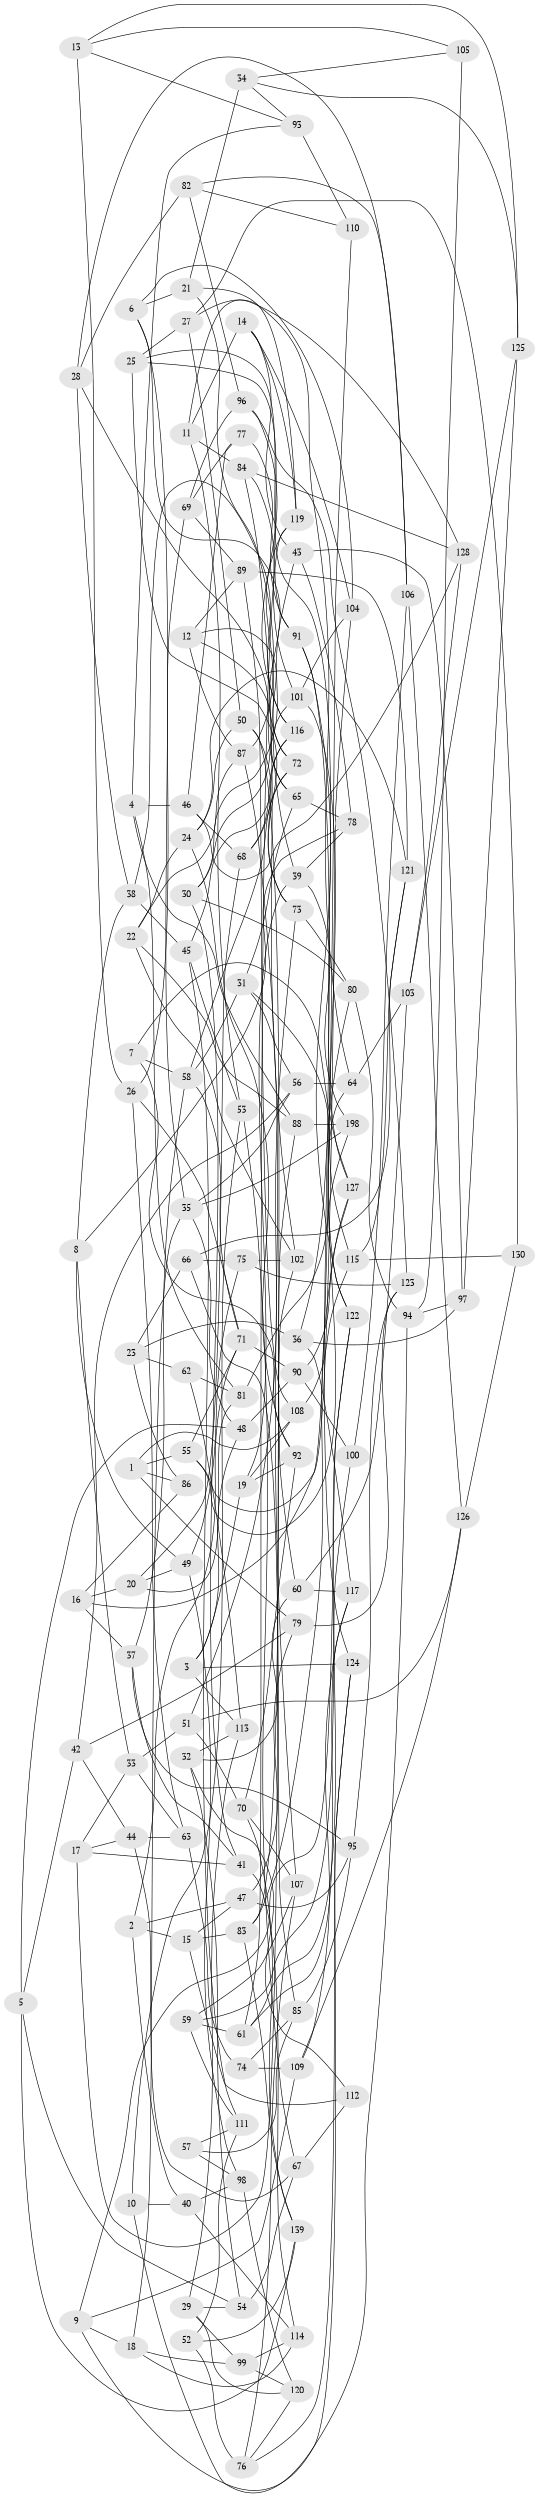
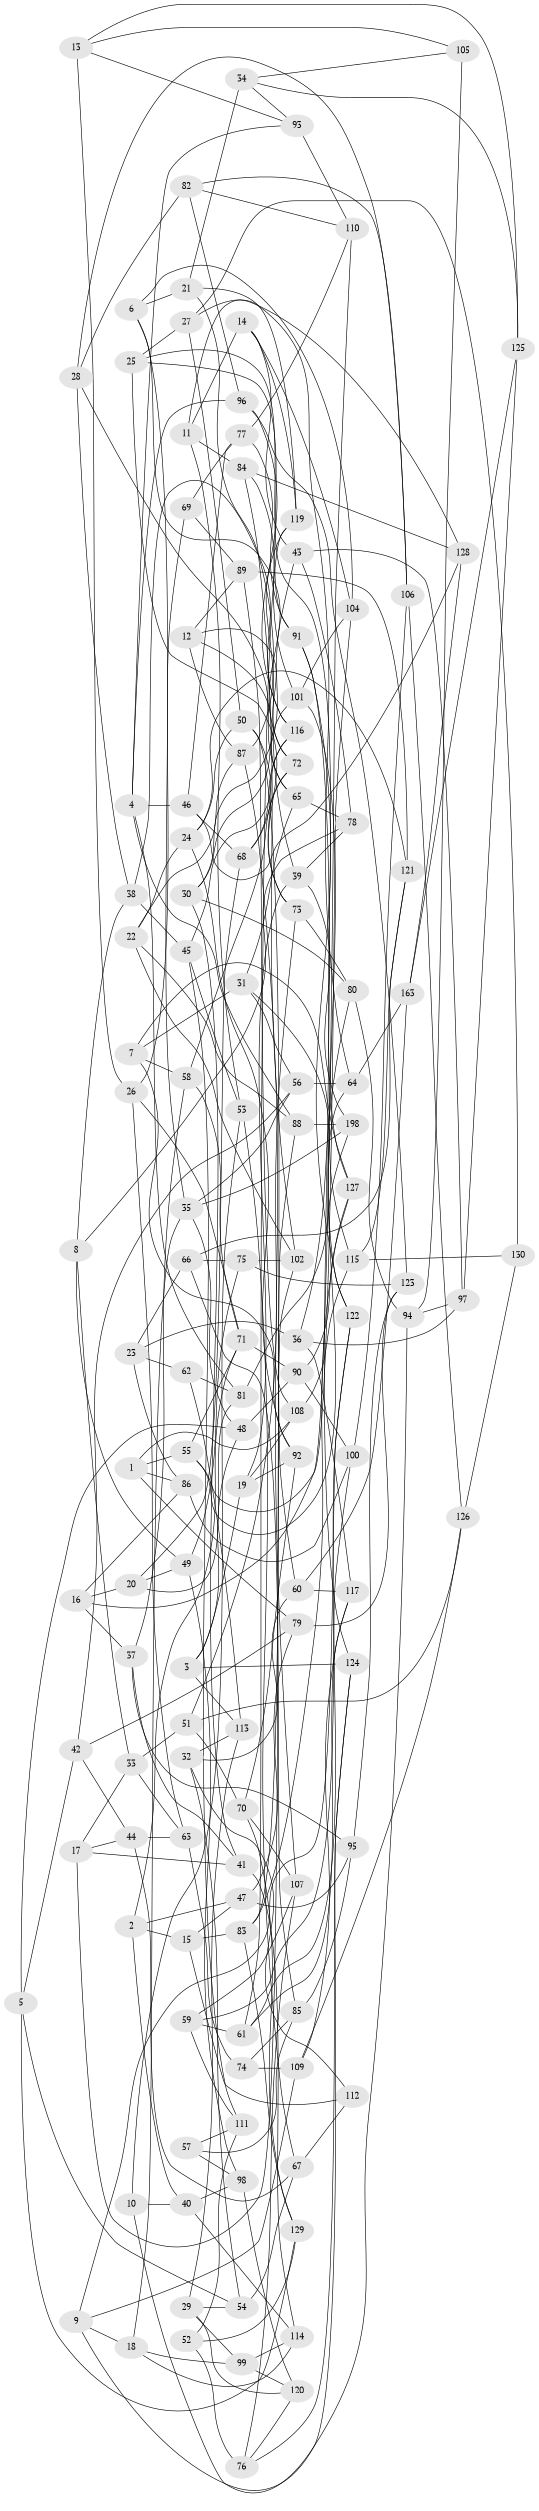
edge "110" -- "77": added
edge "96" -- "69": now "96" -- "4"
node "103": label "103" -> "163"
edge "31" -- "58": now "31" -- "7"
edge "100" -- "86": added
node "139": label "139" -> "129"
